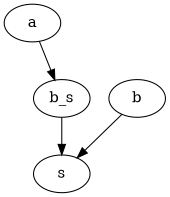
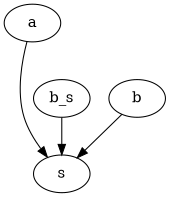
edge "a" -> "b_s": now "a" -> "s"
